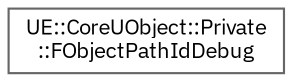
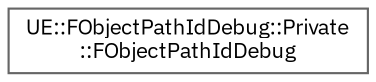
node "UE::CoreUObject::Private ::FObjectPathIdDebug": label "UE::CoreUObject::Private ::FObjectPathIdDebug" -> "UE::FObjectPathIdDebug::Private ::FObjectPathIdDebug"
